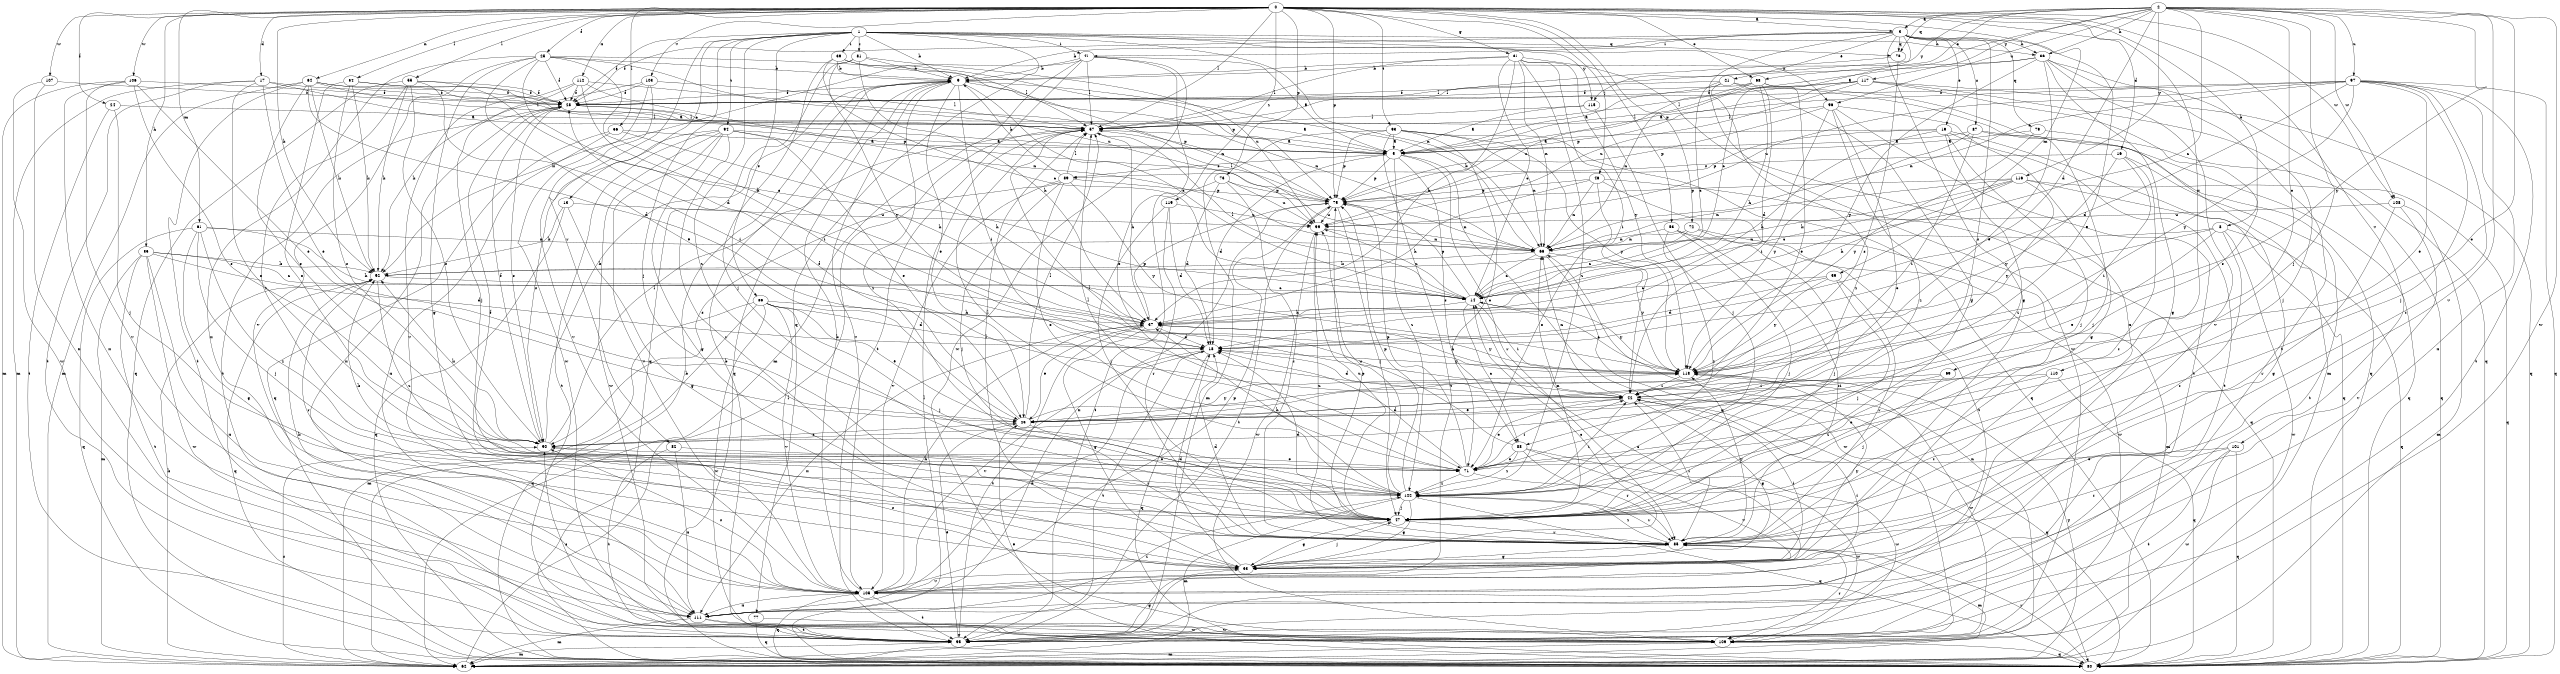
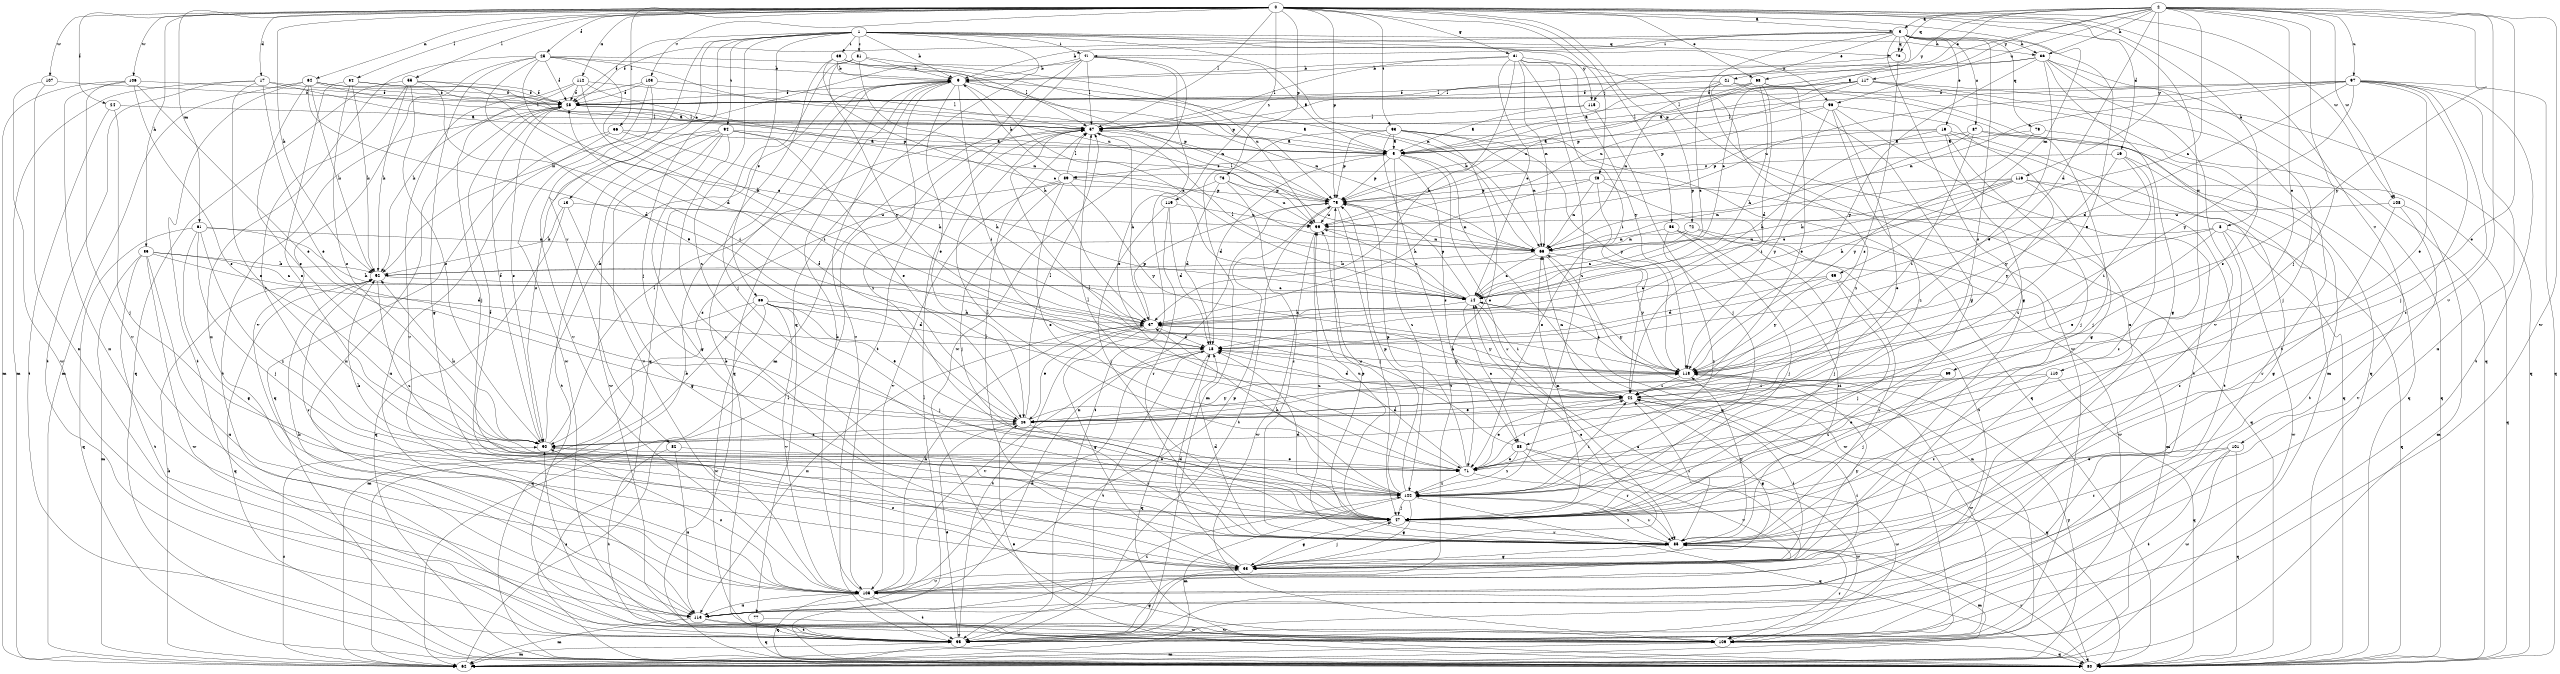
node "111": label "111" -> "113"
